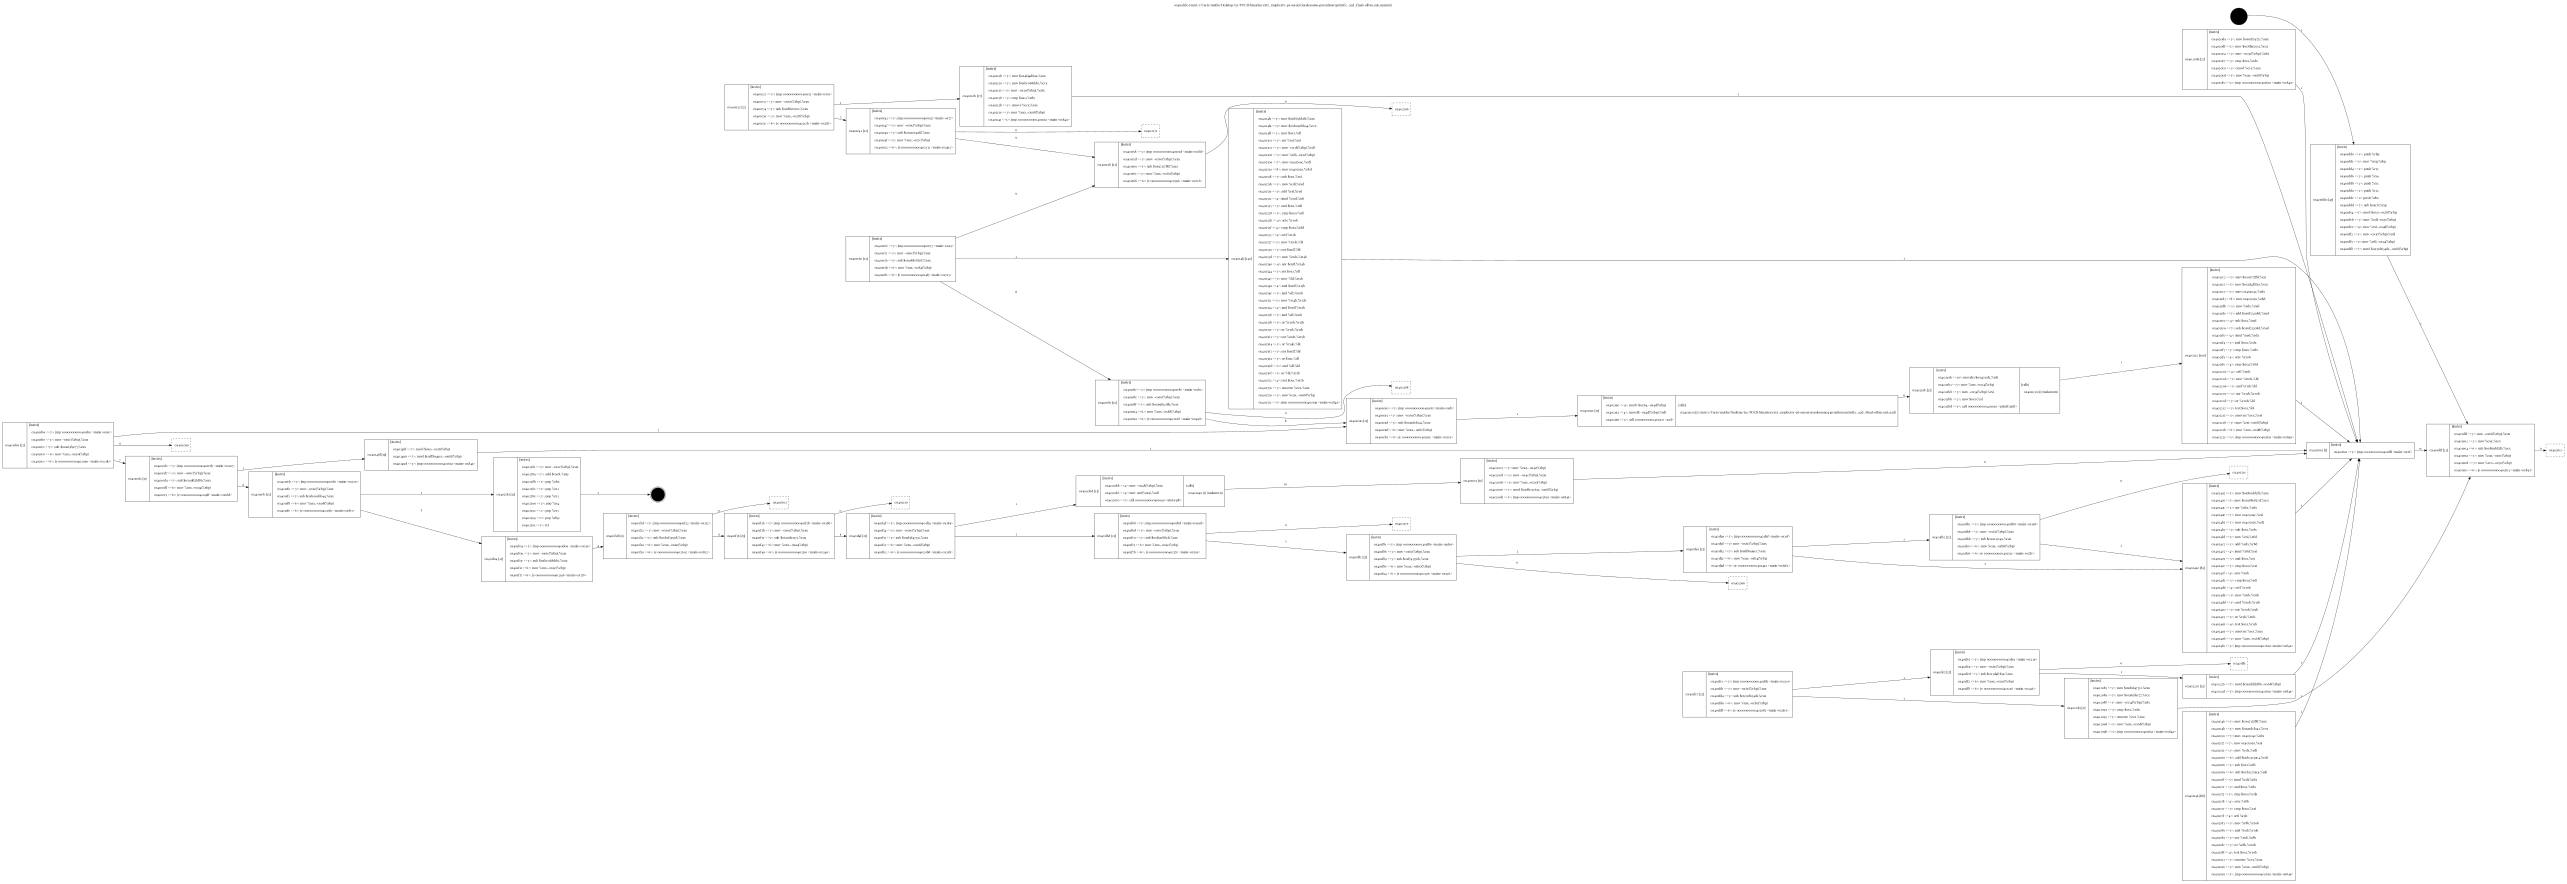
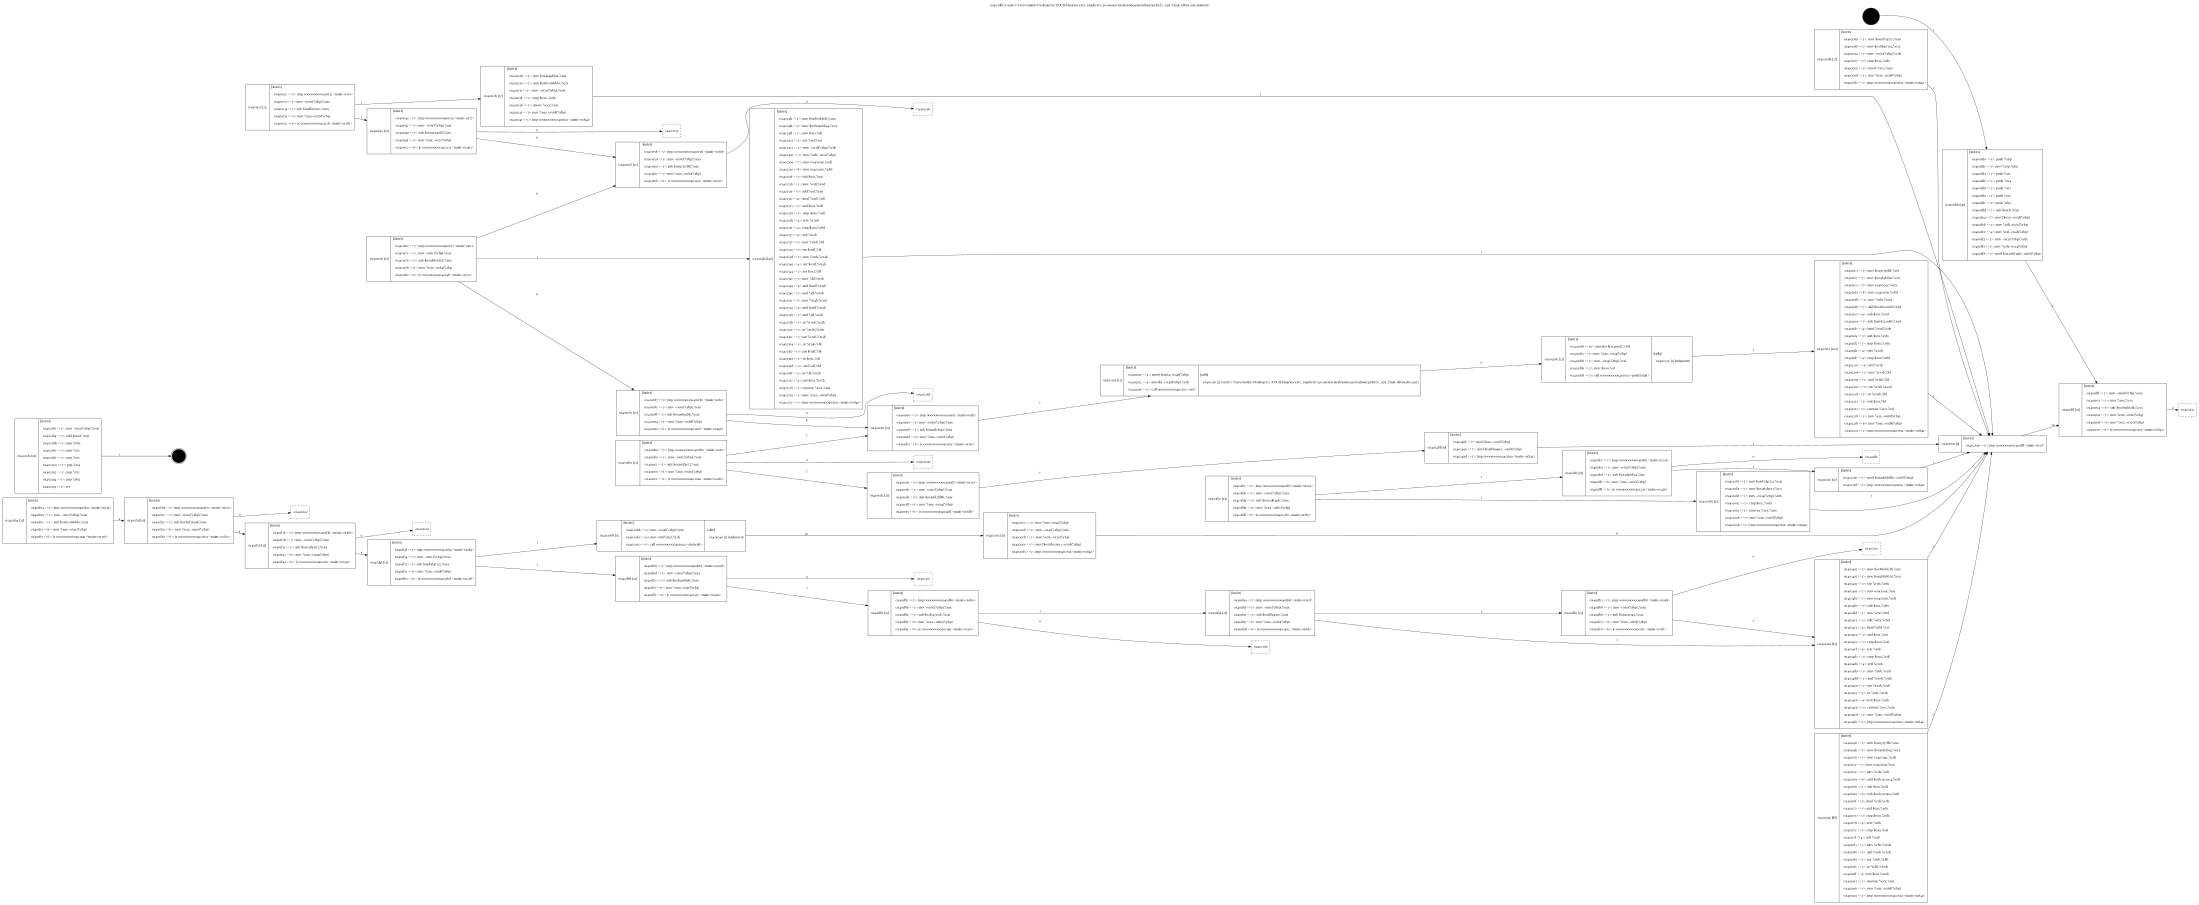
node "0x401eeb [25]": removed
edge "0x402085 [27]" -> "0x401dff [23]": now "0x402085 [27]" -> "0x40261a [5]"
